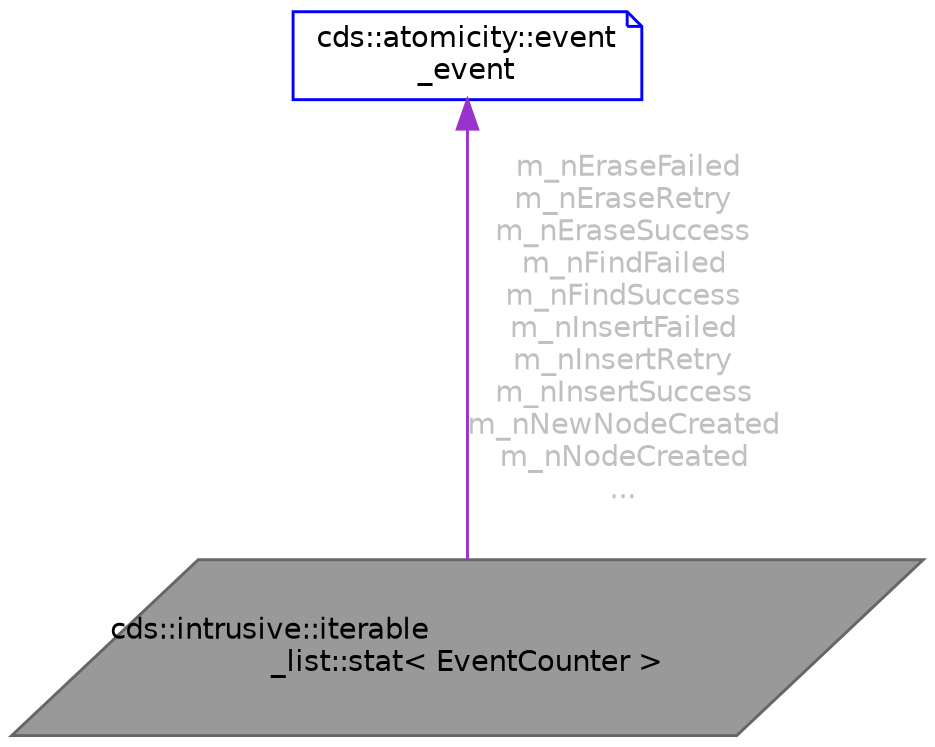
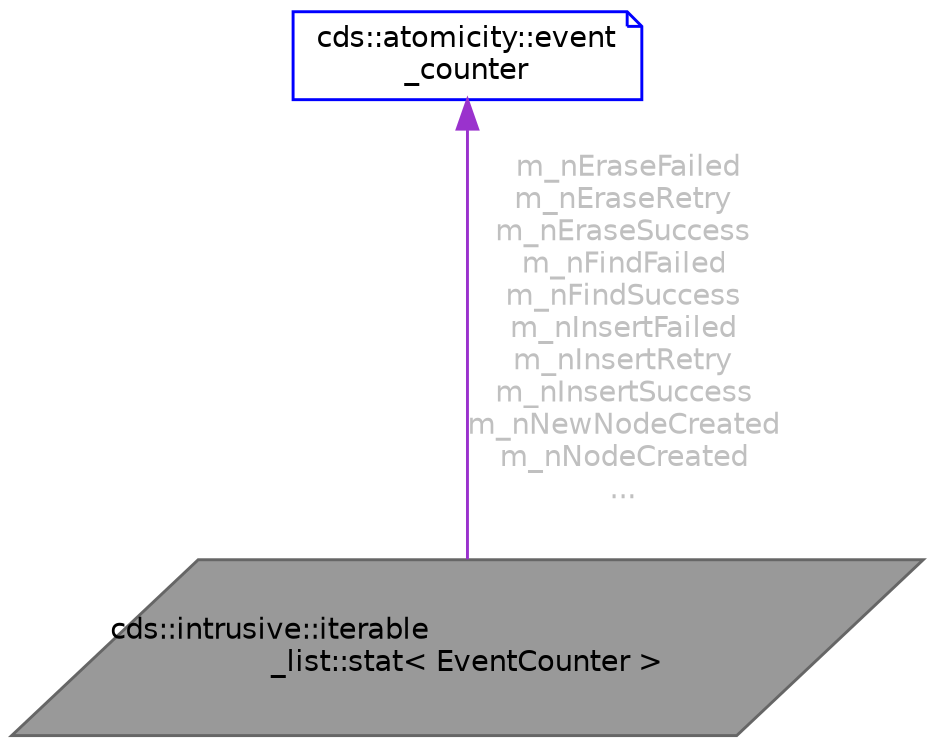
node "cds::atomicity::event _event": label "cds::atomicity::event _event" -> "cds::atomicity::event _counter"
